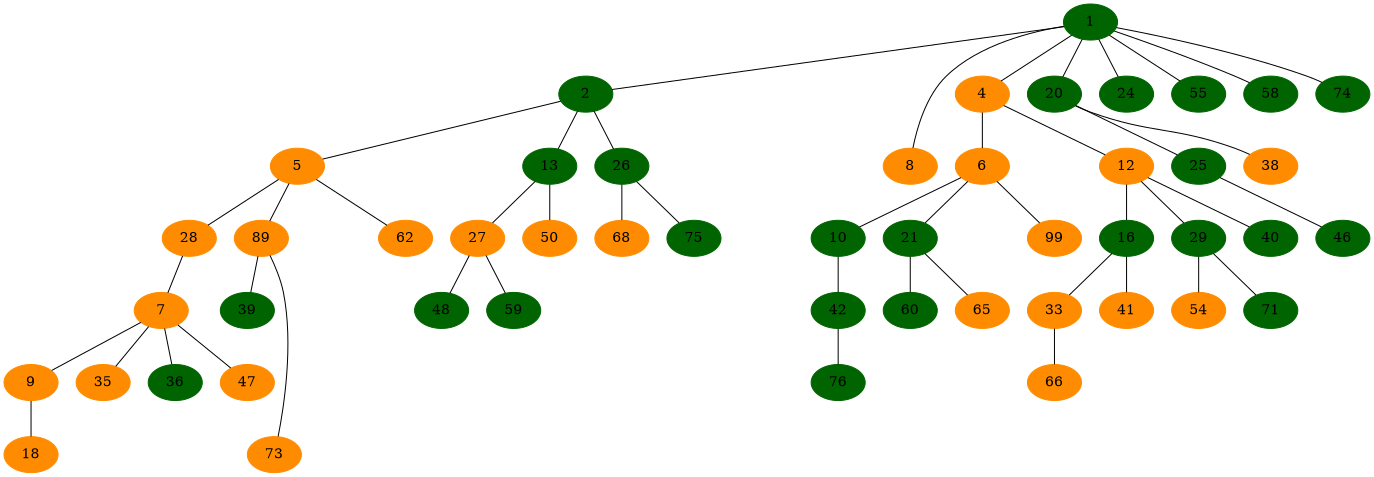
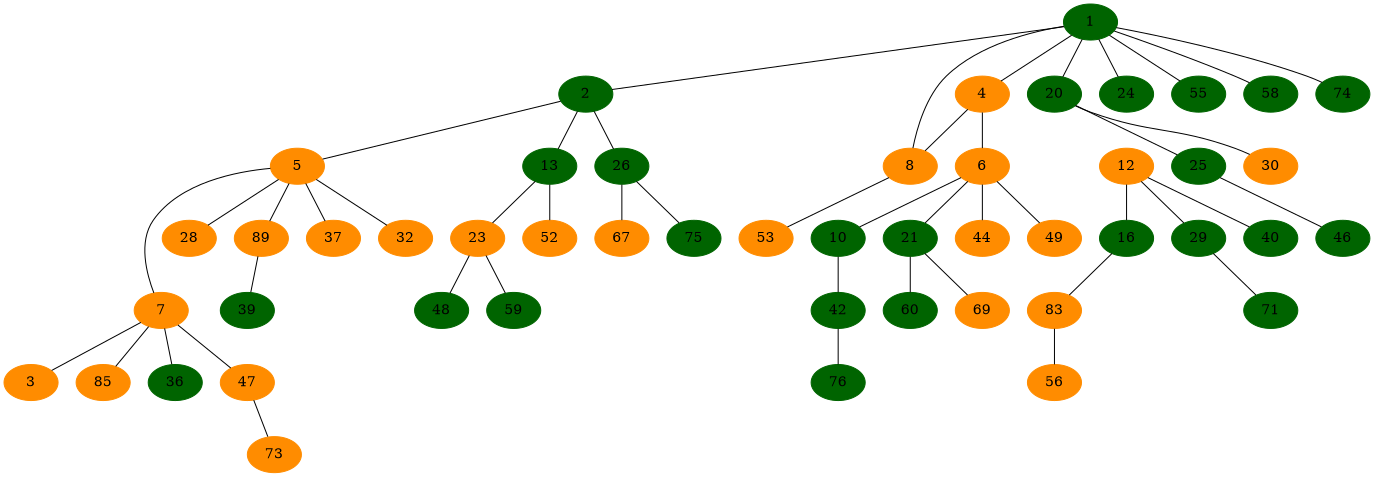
edge "4" -- "12": now "4" -- "8"
node "38": label "38" -> "30"
node "37": added
node "62": label "62" -> "32"
node "27": label "27" -> "23"
node "50": label "50" -> "52"
node "68": label "68" -> "67"
node "53": added
node "44": added
node "99": label "99" -> "49"
edge "28" -- "7": now "5" -- "7"
node "65": label "65" -> "69"
node "33": label "33" -> "83"
node "41": removed
node "54": removed
edge "89" -- "73": now "47" -- "73"
node "9": label "9" -> "3"
node "35": label "35" -> "85"
node "66": label "66" -> "56"
node "18": removed
